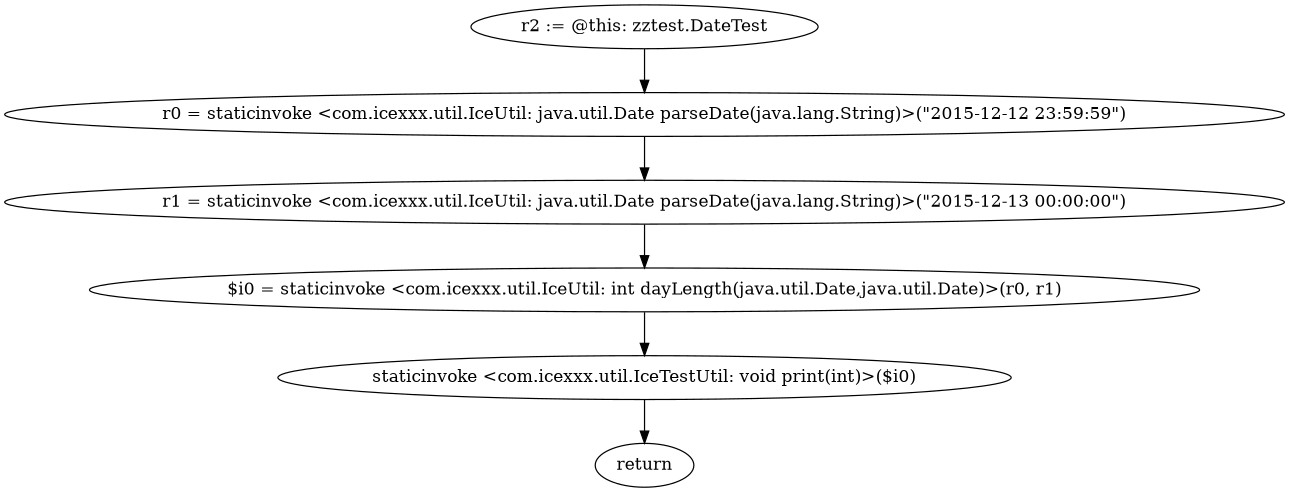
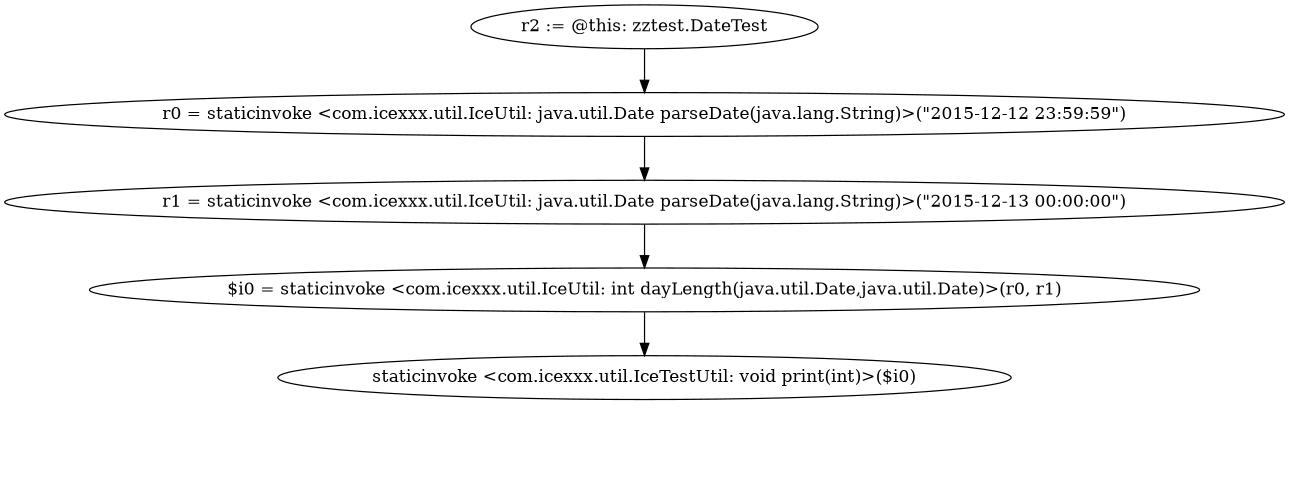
node "return": removed
